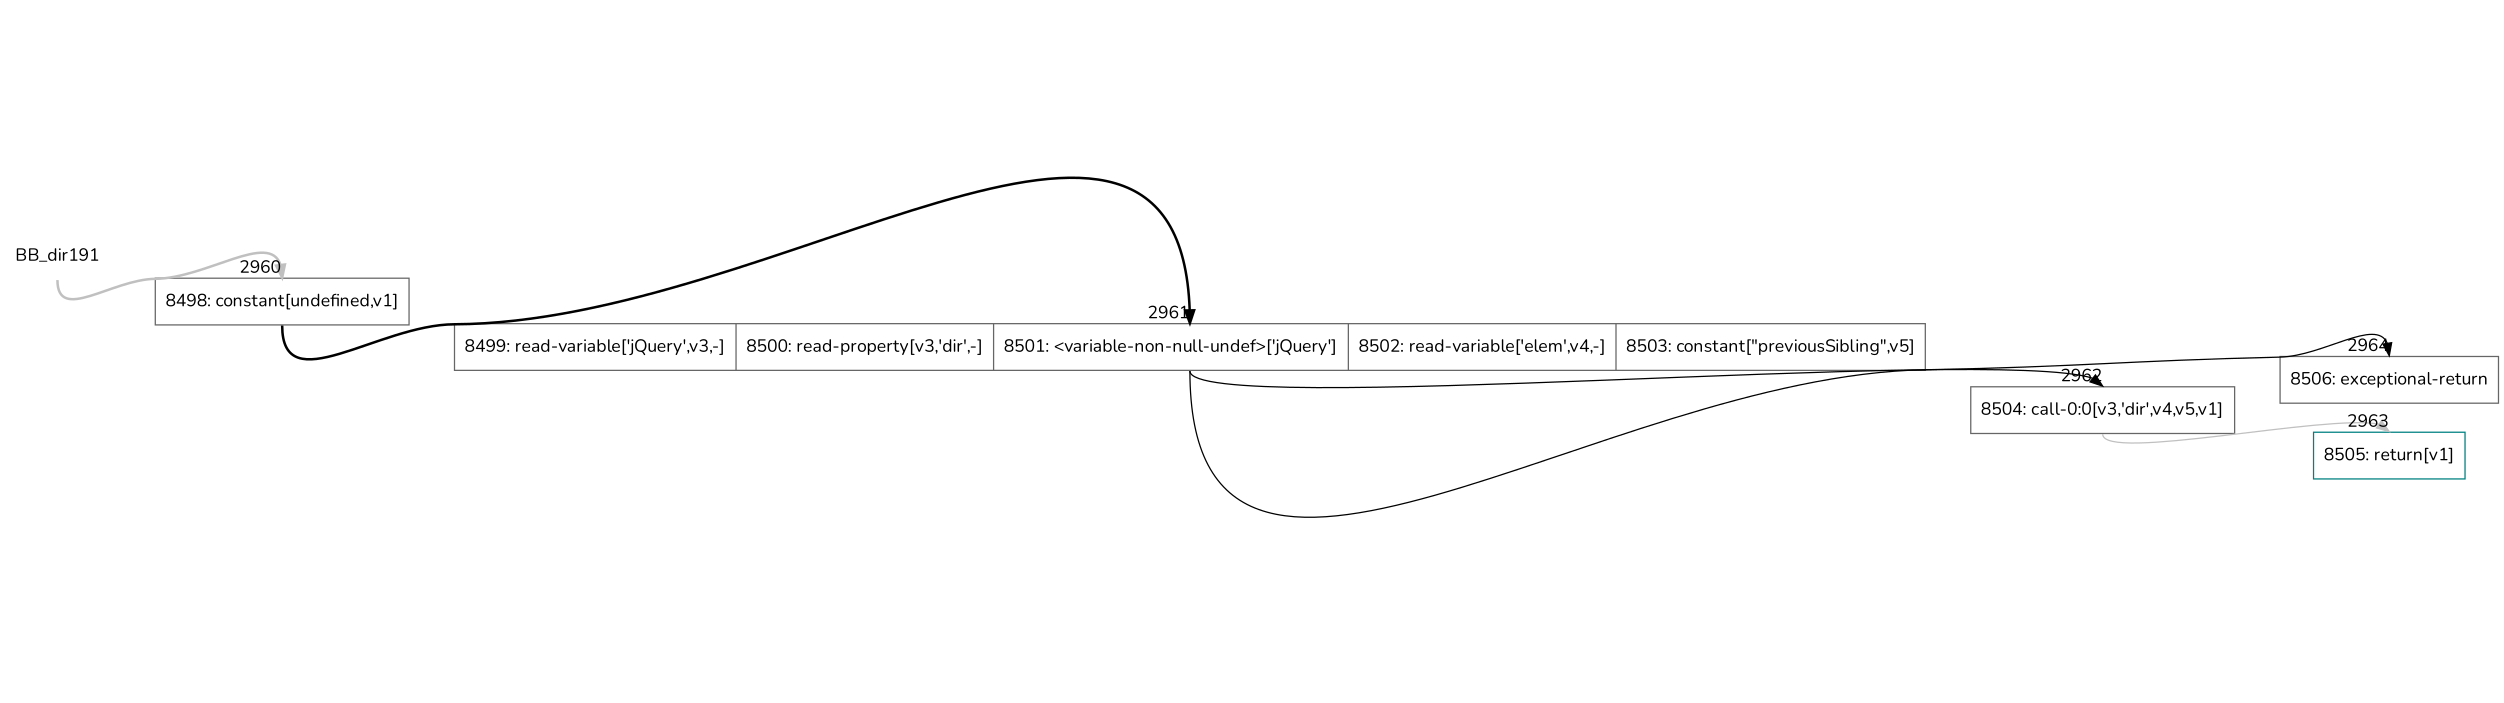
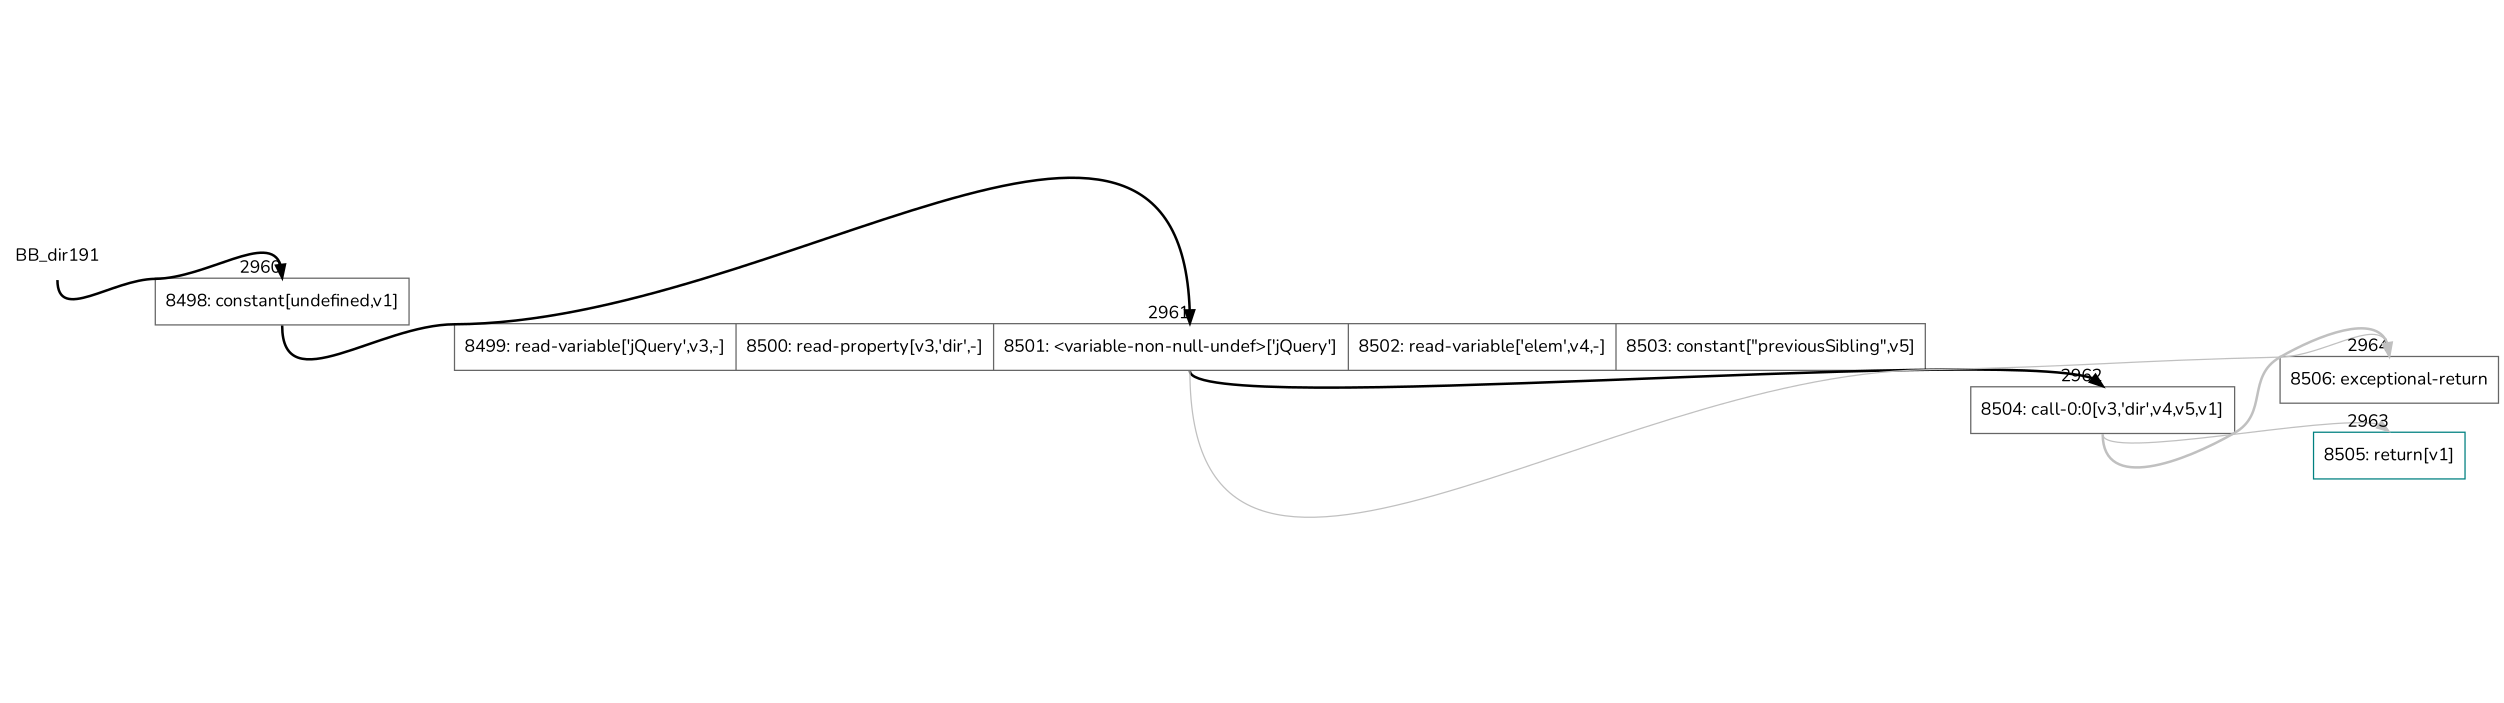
edge "BB_dir191" -> "8498: constant[undefined,v1]": color gray -> black
edge "8499: read-variable['jQuery',v3,-]" -> "8504: call-0:0[v3,'dir',v4,v5,v1]": style solid -> bold
edge "8499: read-variable['jQuery',v3,-]" -> "8506: exceptional-return": color black -> gray
edge "8504: call-0:0[v3,'dir',v4,v5,v1]" -> "8506: exceptional-return": added
